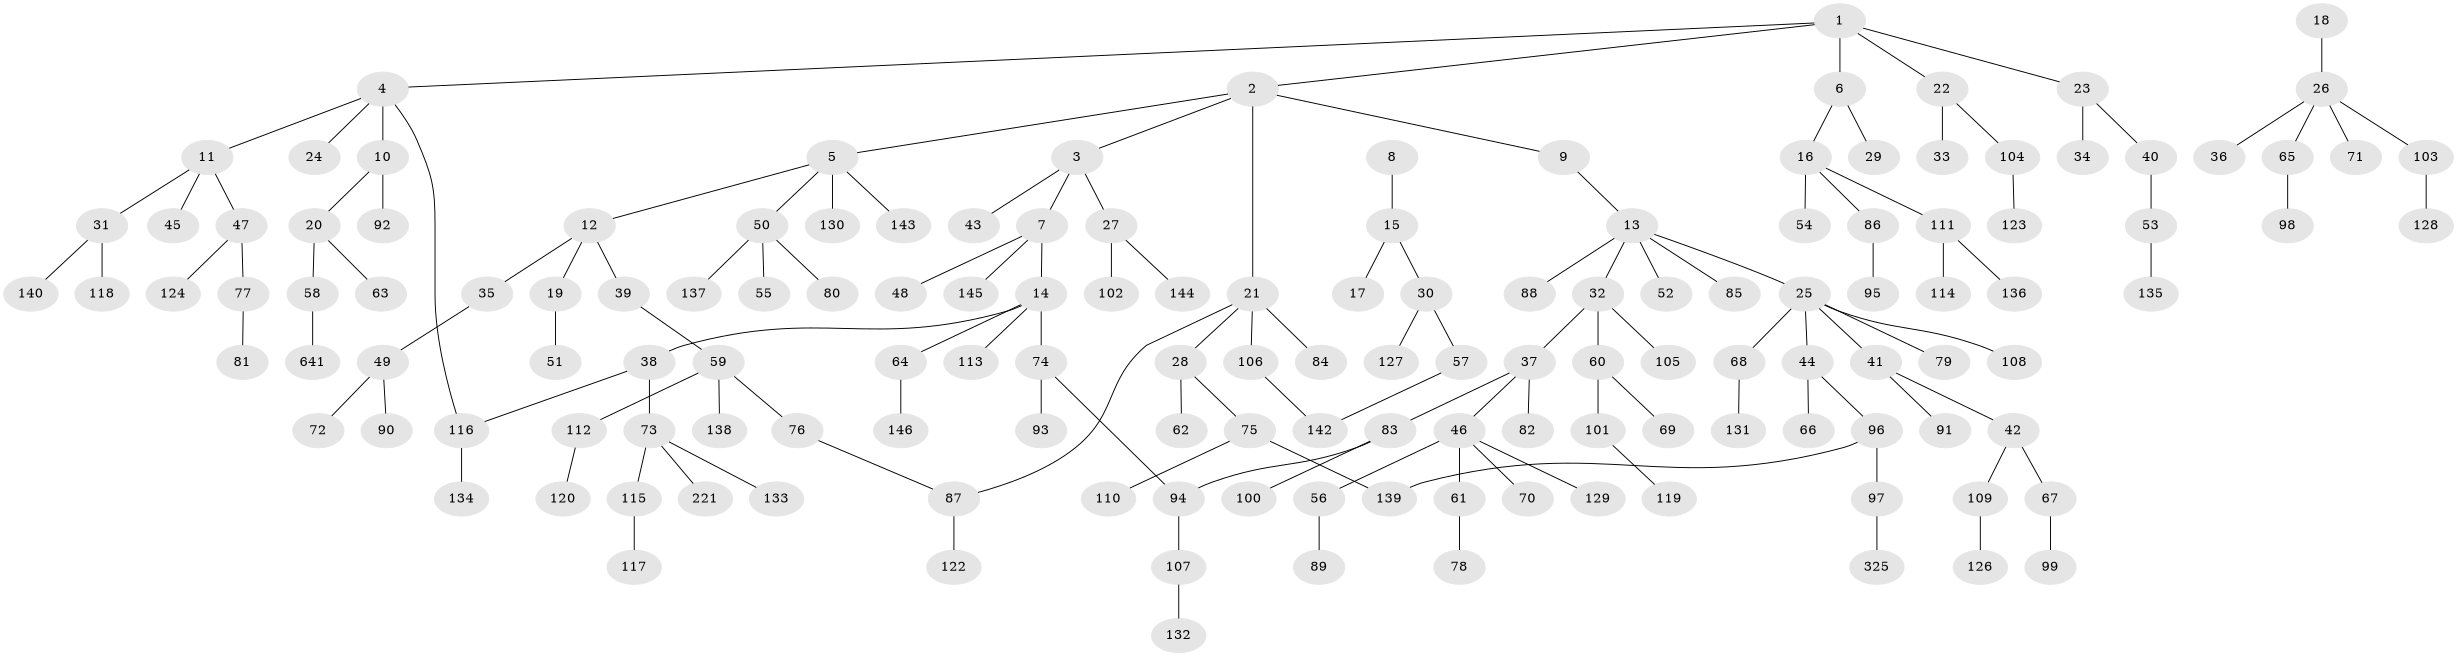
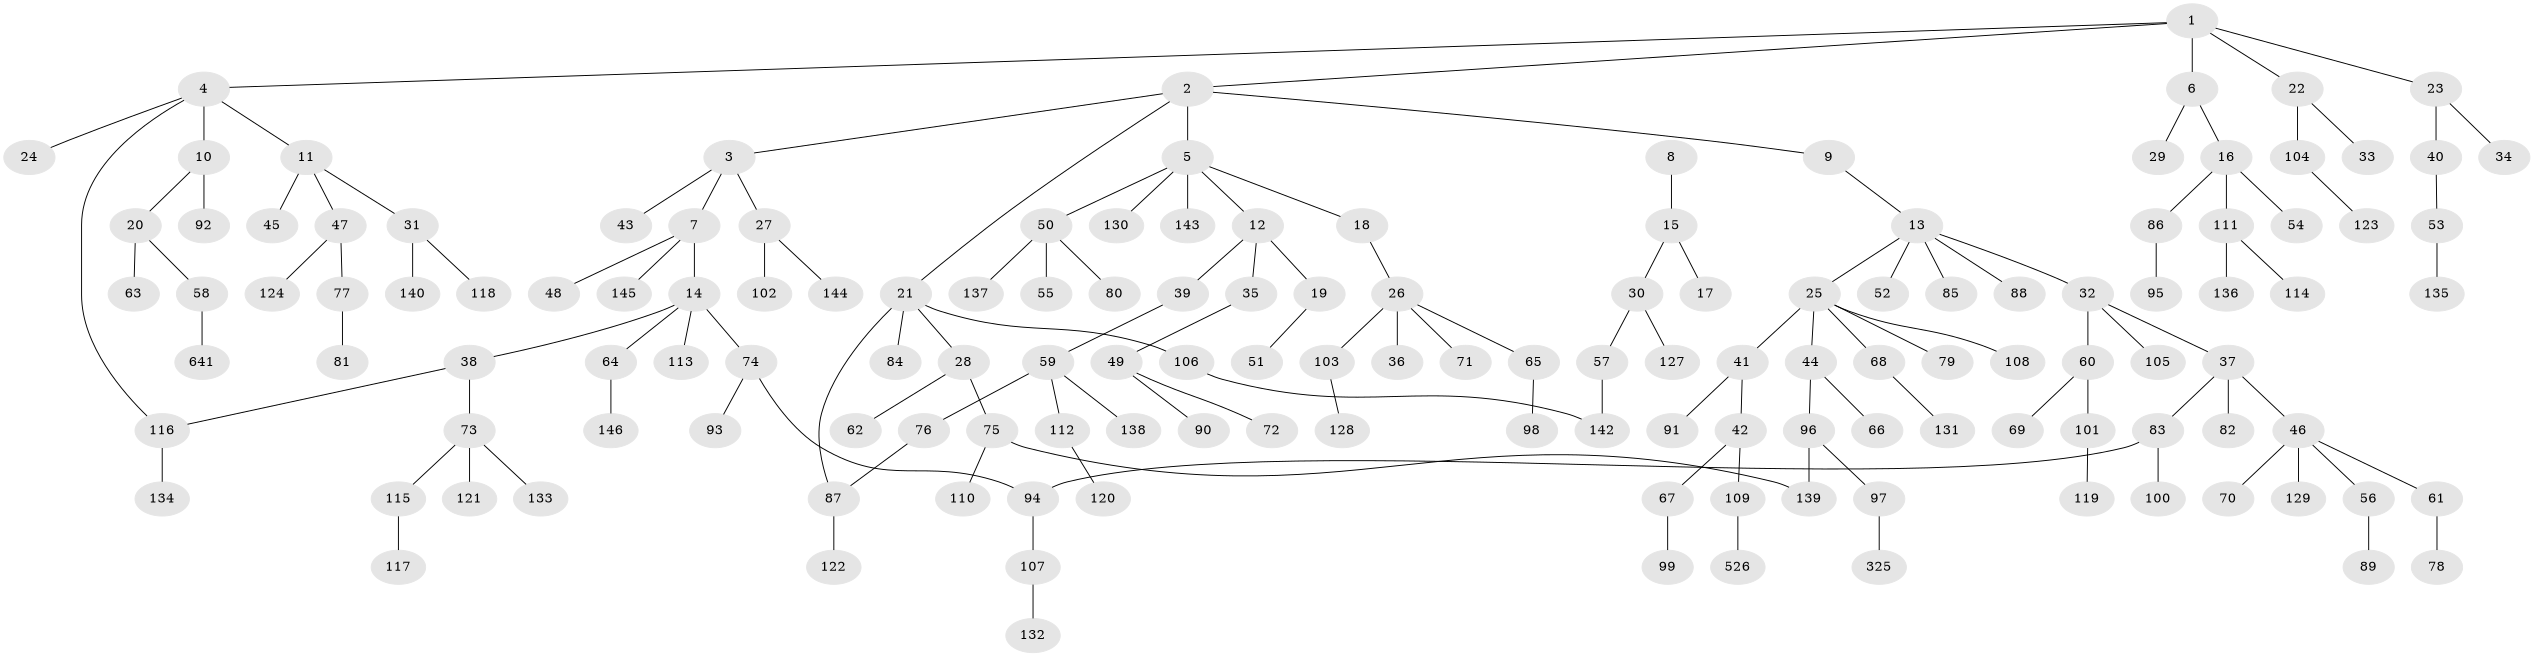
edge "5" -- "18": added
node "221": label "221" -> "121"
node "126": label "126" -> "526"
